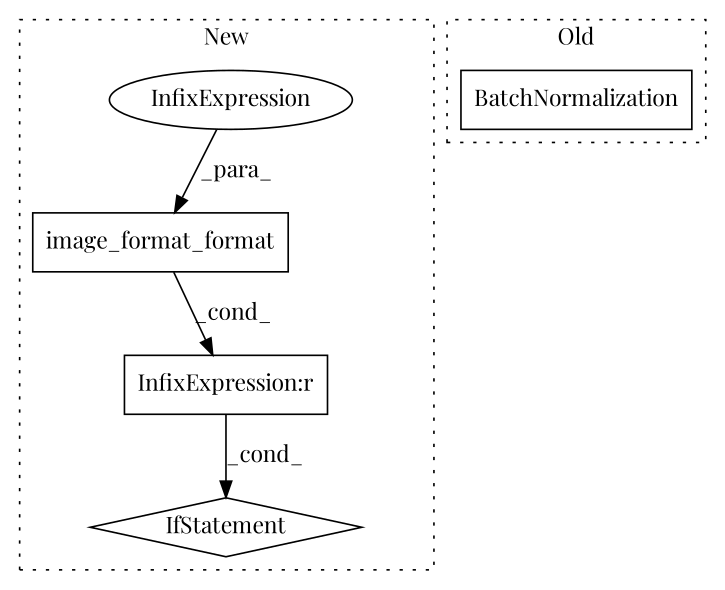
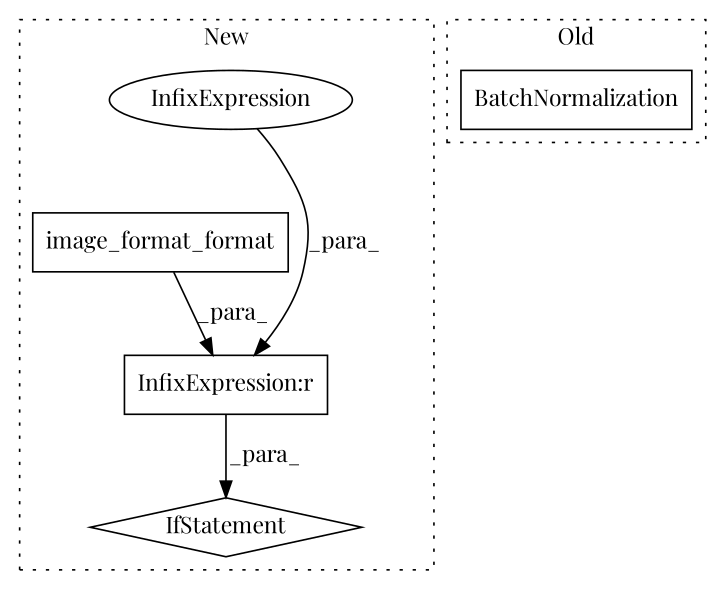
edge "InfixExpression" -> "image_format_format": now "InfixExpression" -> "InfixExpression:r"
edge "image_format_format" -> "InfixExpression:r": label "_cond_" -> "_para_"
edge "InfixExpression:r" -> "IfStatement": label "_cond_" -> "_para_"
